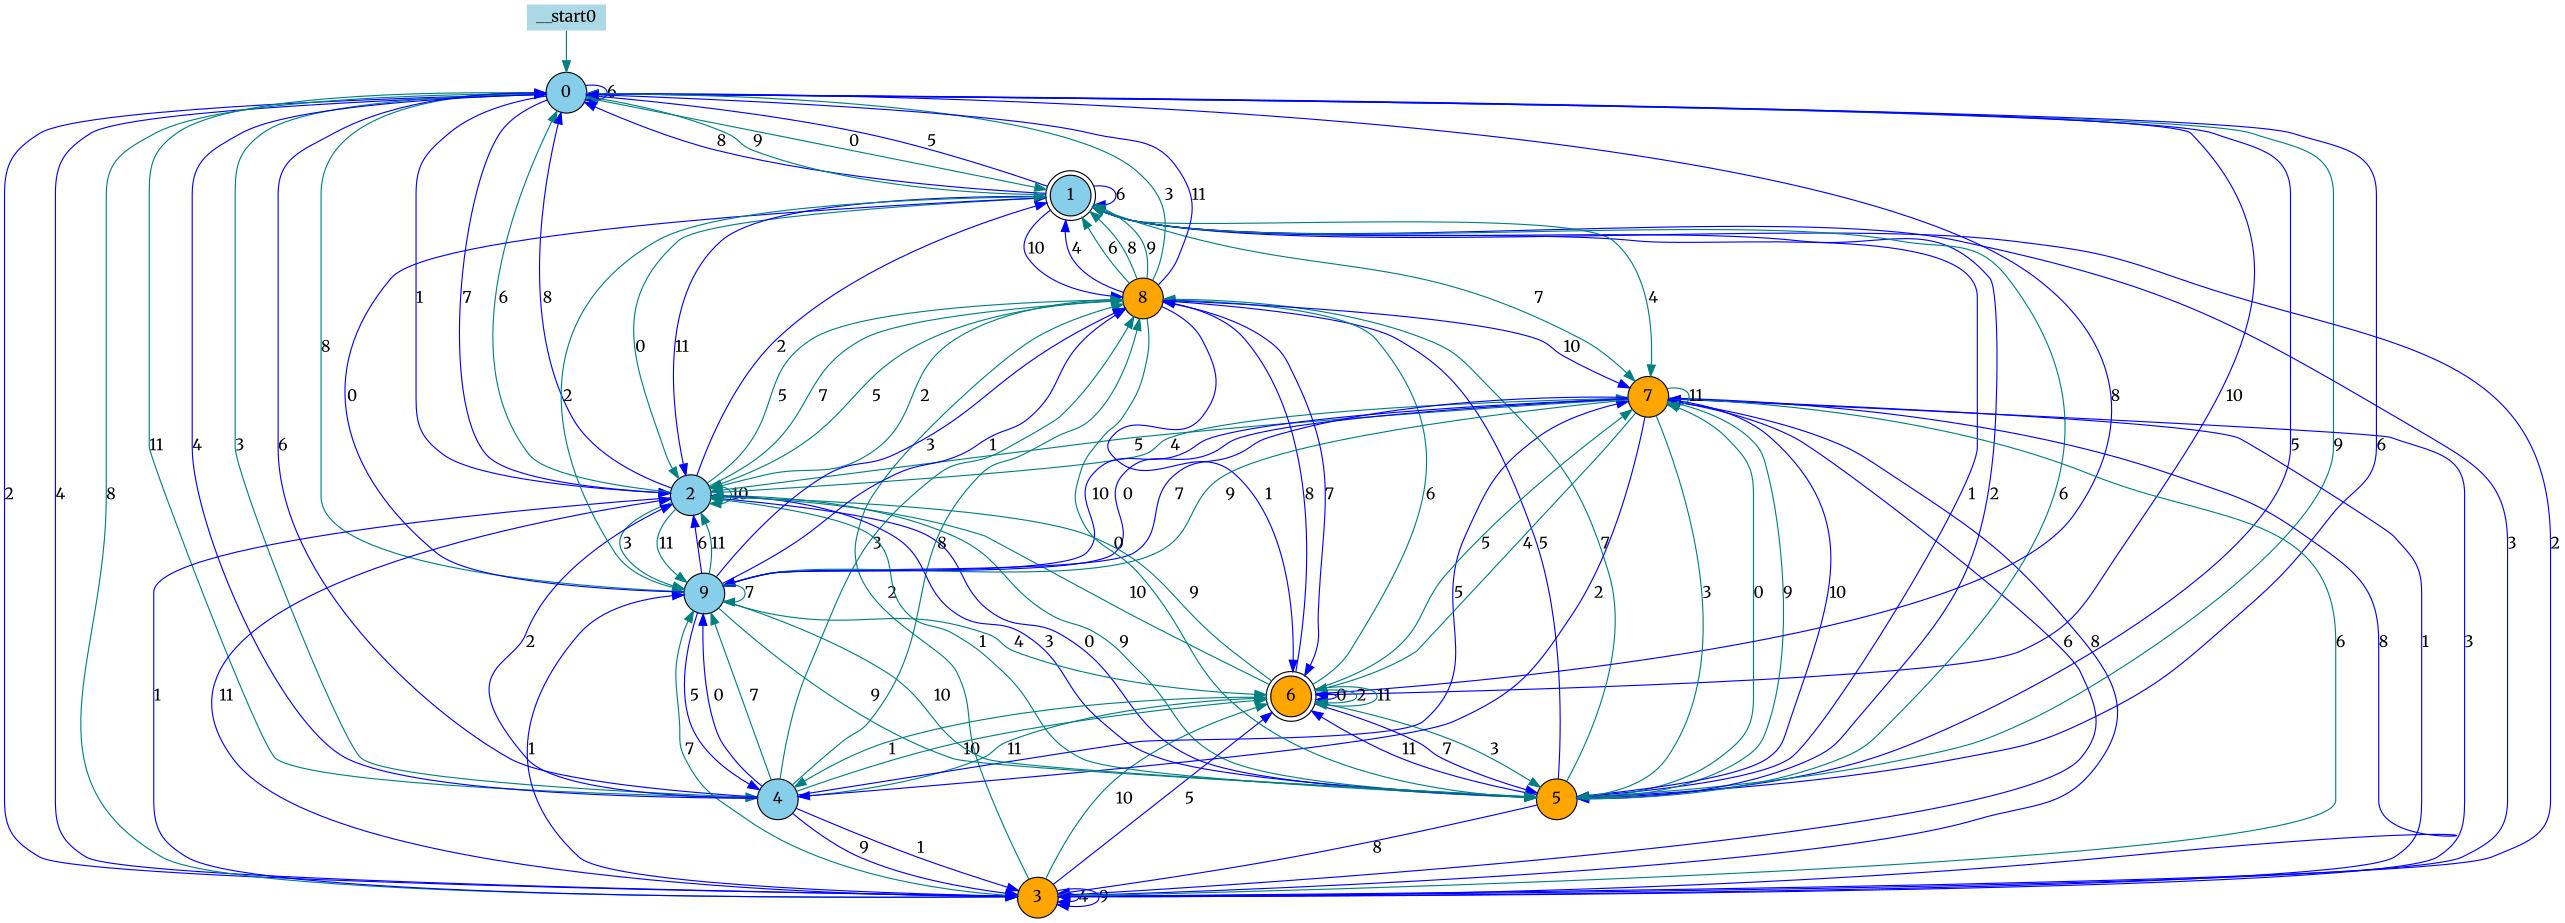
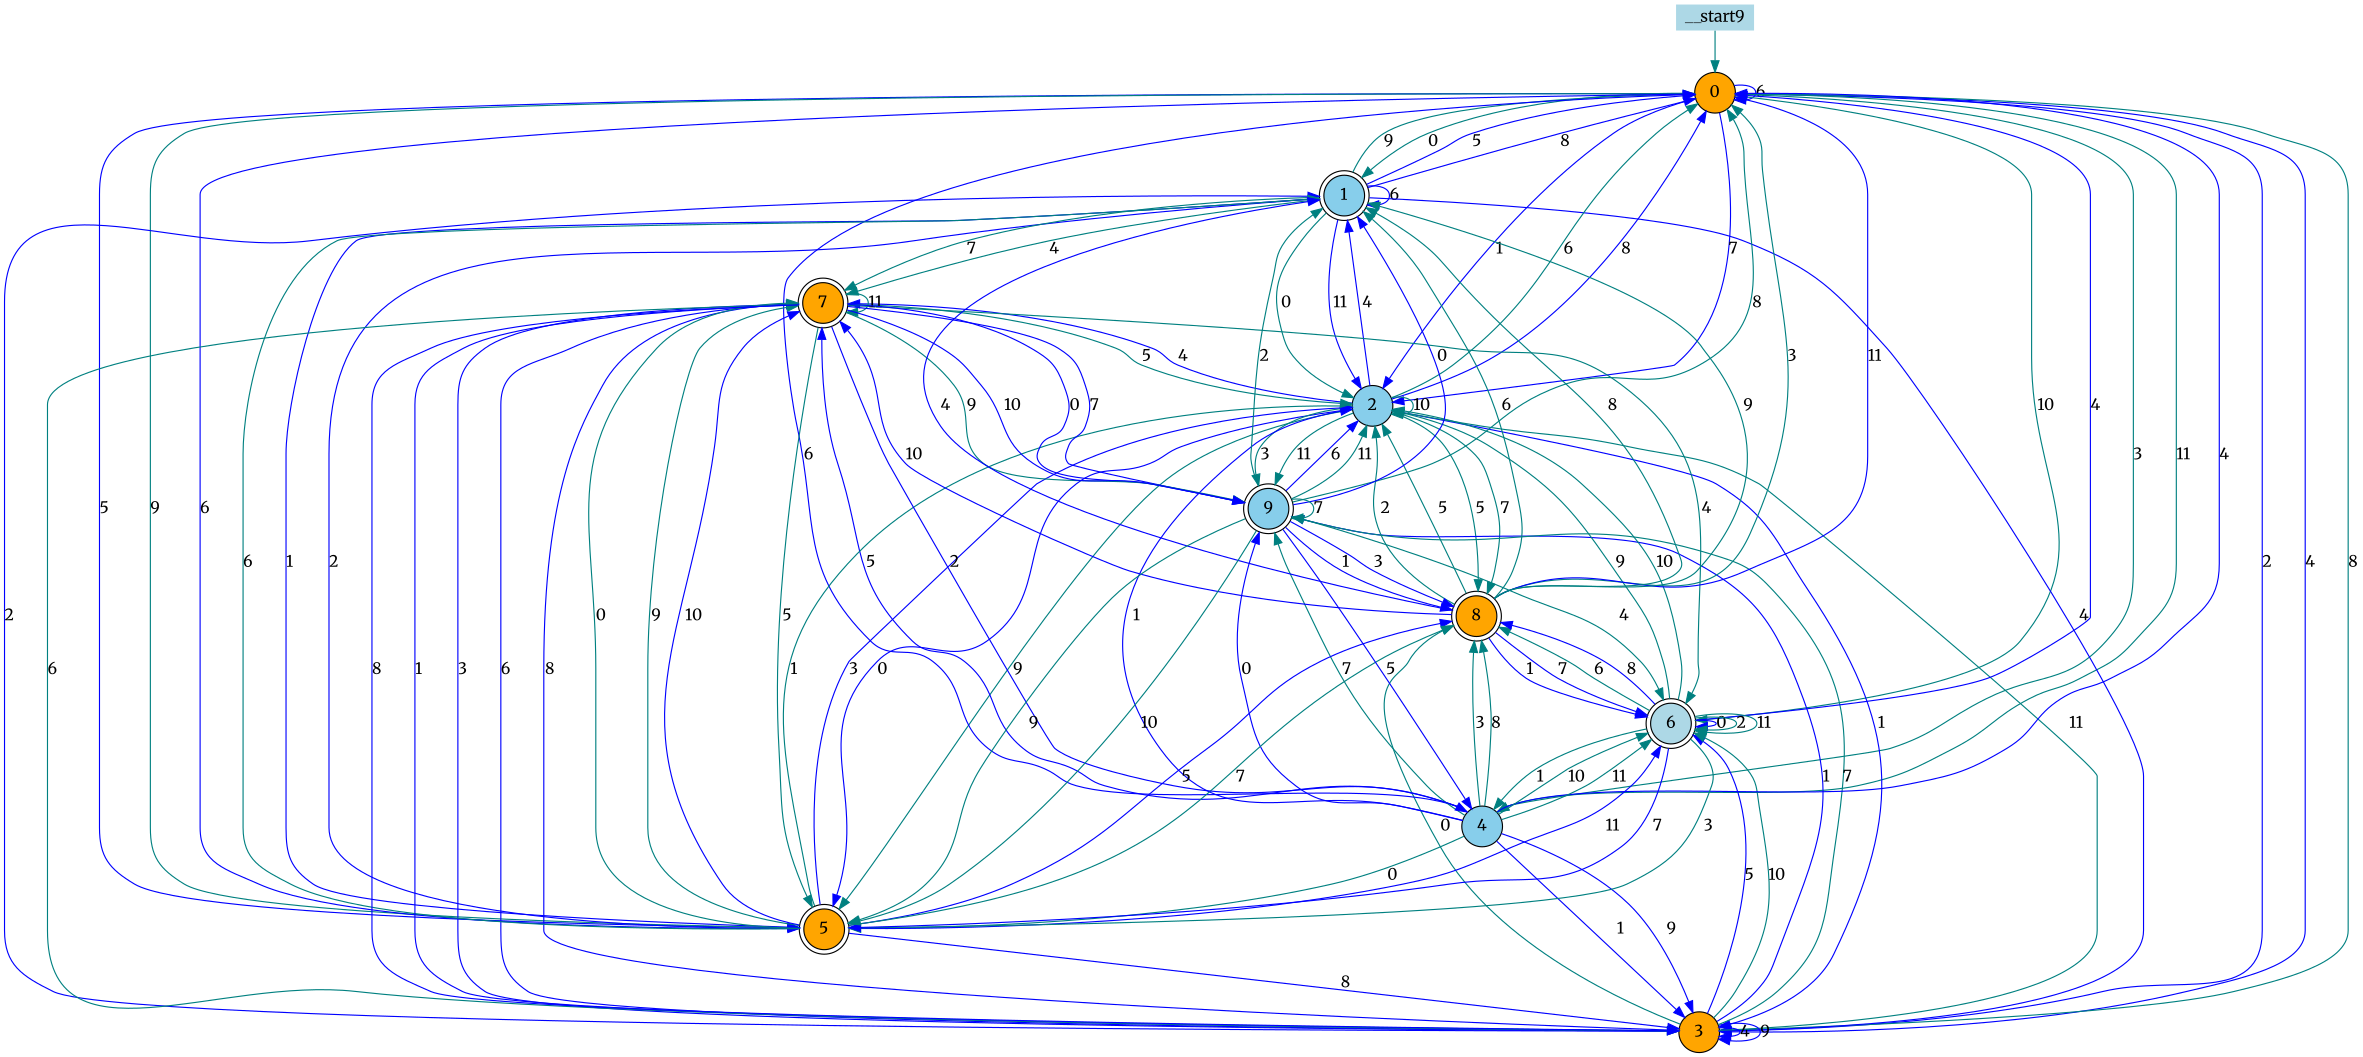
node "__start0": label "__start0" -> "__start9"
node "0": fillcolor skyblue -> orange
edge "0" -> "6": color blue -> teal
edge "1" -> "8": removed, label "10"
node "8": shape circle -> doublecircle
edge "2" -> "1": label "2" -> "4"
node "7": shape circle -> doublecircle
edge "6" -> "0": label "8" -> "4"
edge "0" -> "9": reversed
edge "2" -> "7": color teal -> blue
edge "1" -> "3": label "3" -> "4"
edge "6" -> "7": removed, label "5"
node "9": shape circle -> doublecircle
edge "3" -> "8": label "2" -> "0"
edge "7" -> "5": label "3" -> "5"
edge "8" -> "5": now "4" -> "5"
edge "4" -> "2": label "2" -> "1"
node "6": fillcolor orange -> lightblue
node "5": shape circle -> doublecircle
edge "3" -> "2": color blue -> teal
